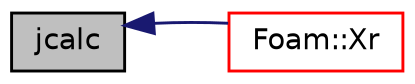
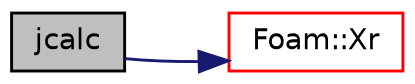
edge "Foam::Xr" -> "jcalc": reversed
